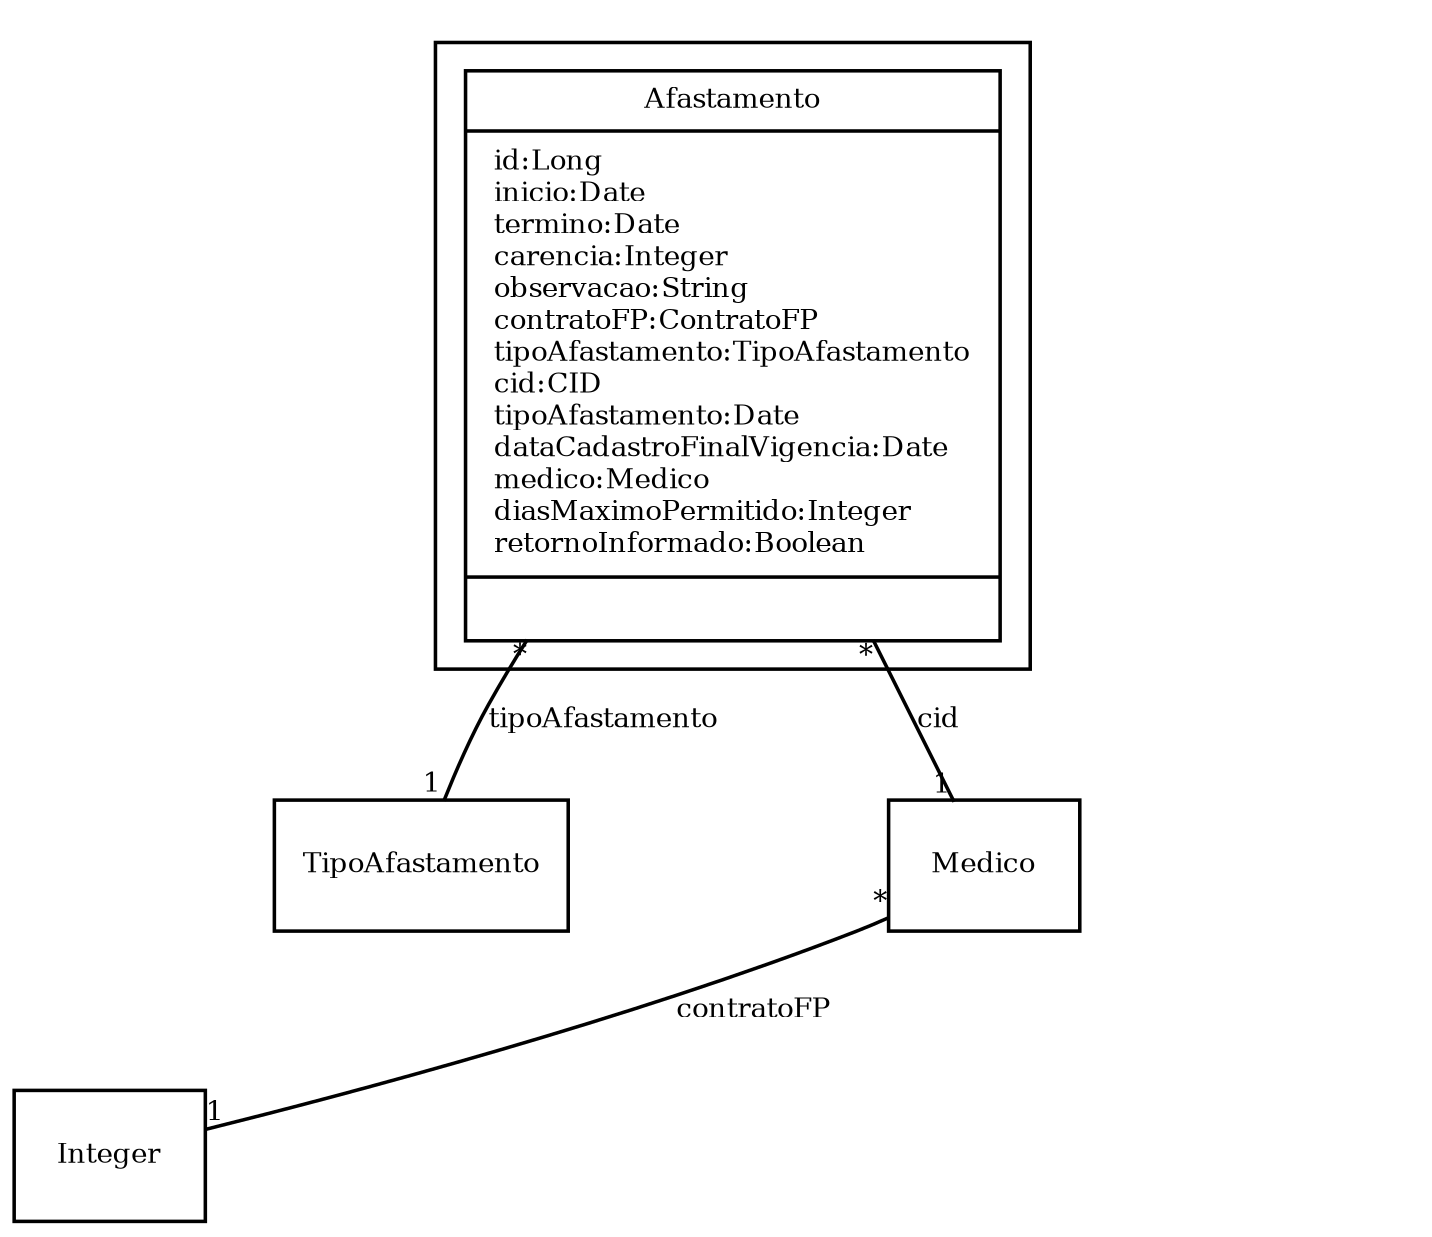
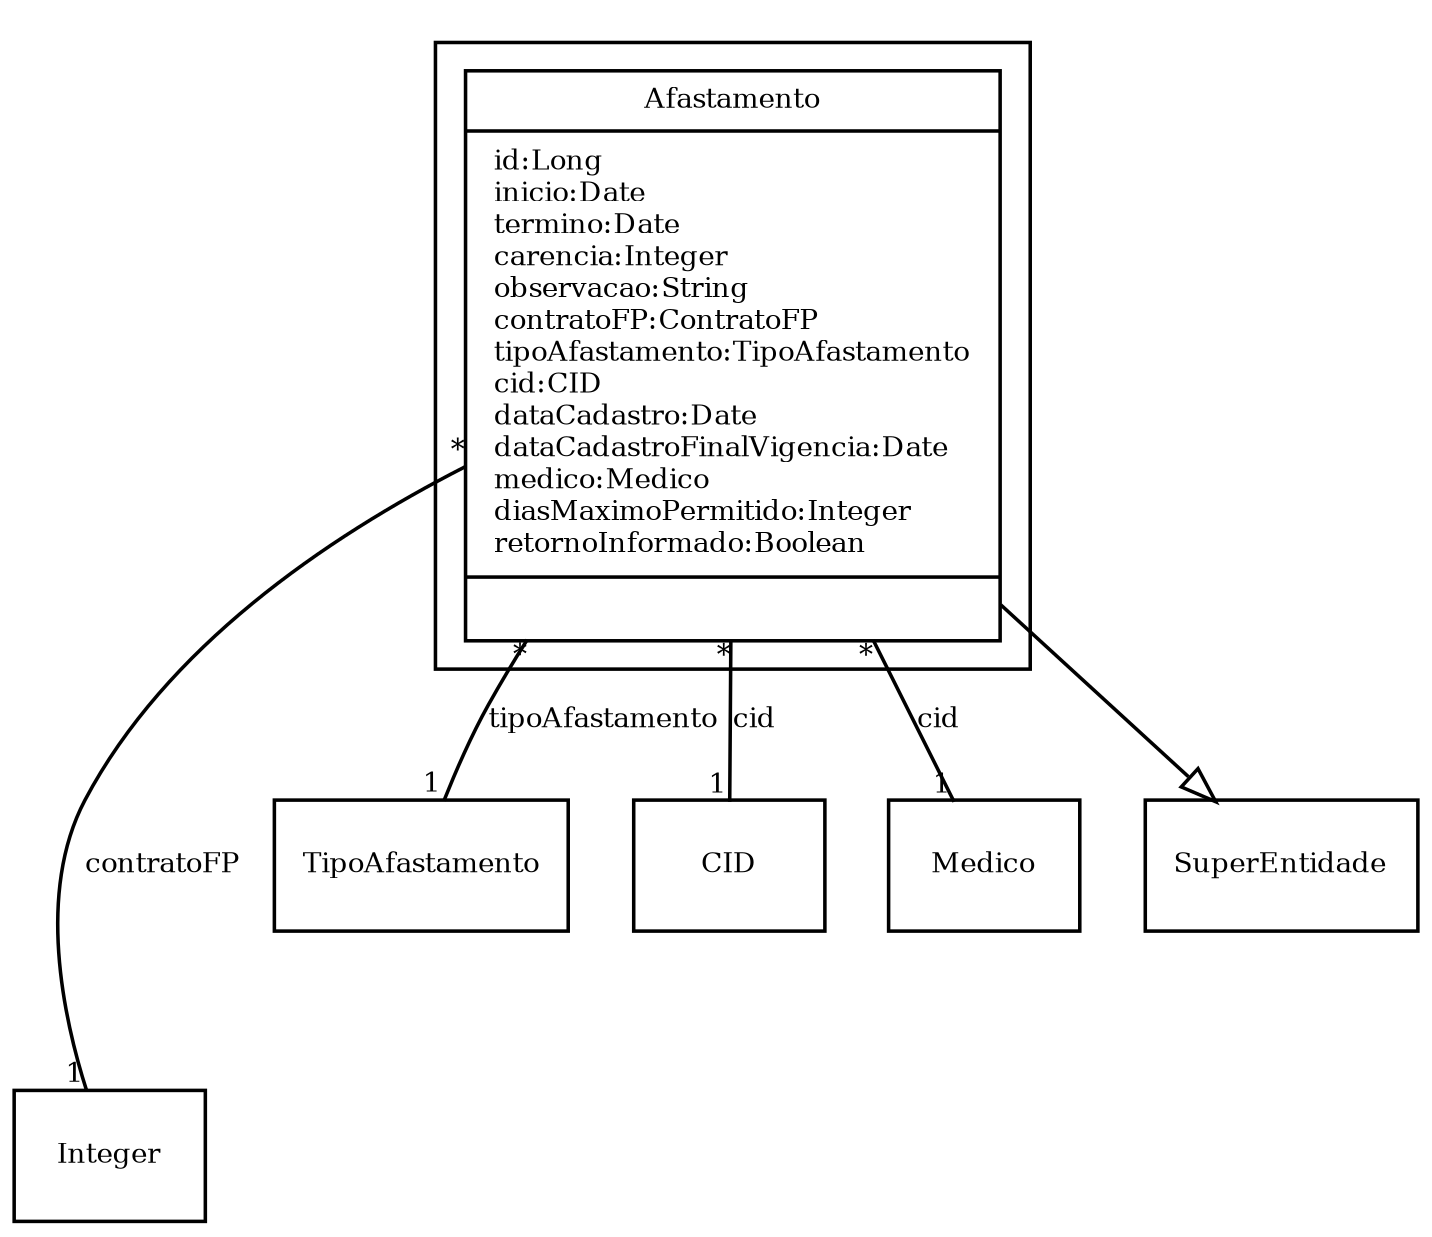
node "Afastamento": text "tipoAfastamento:Date" -> "dataCadastro:Date"
node "CID": added
node "SuperEntidade": added
edge "Medico" -- "Integer": now "Afastamento" -- "Integer"
